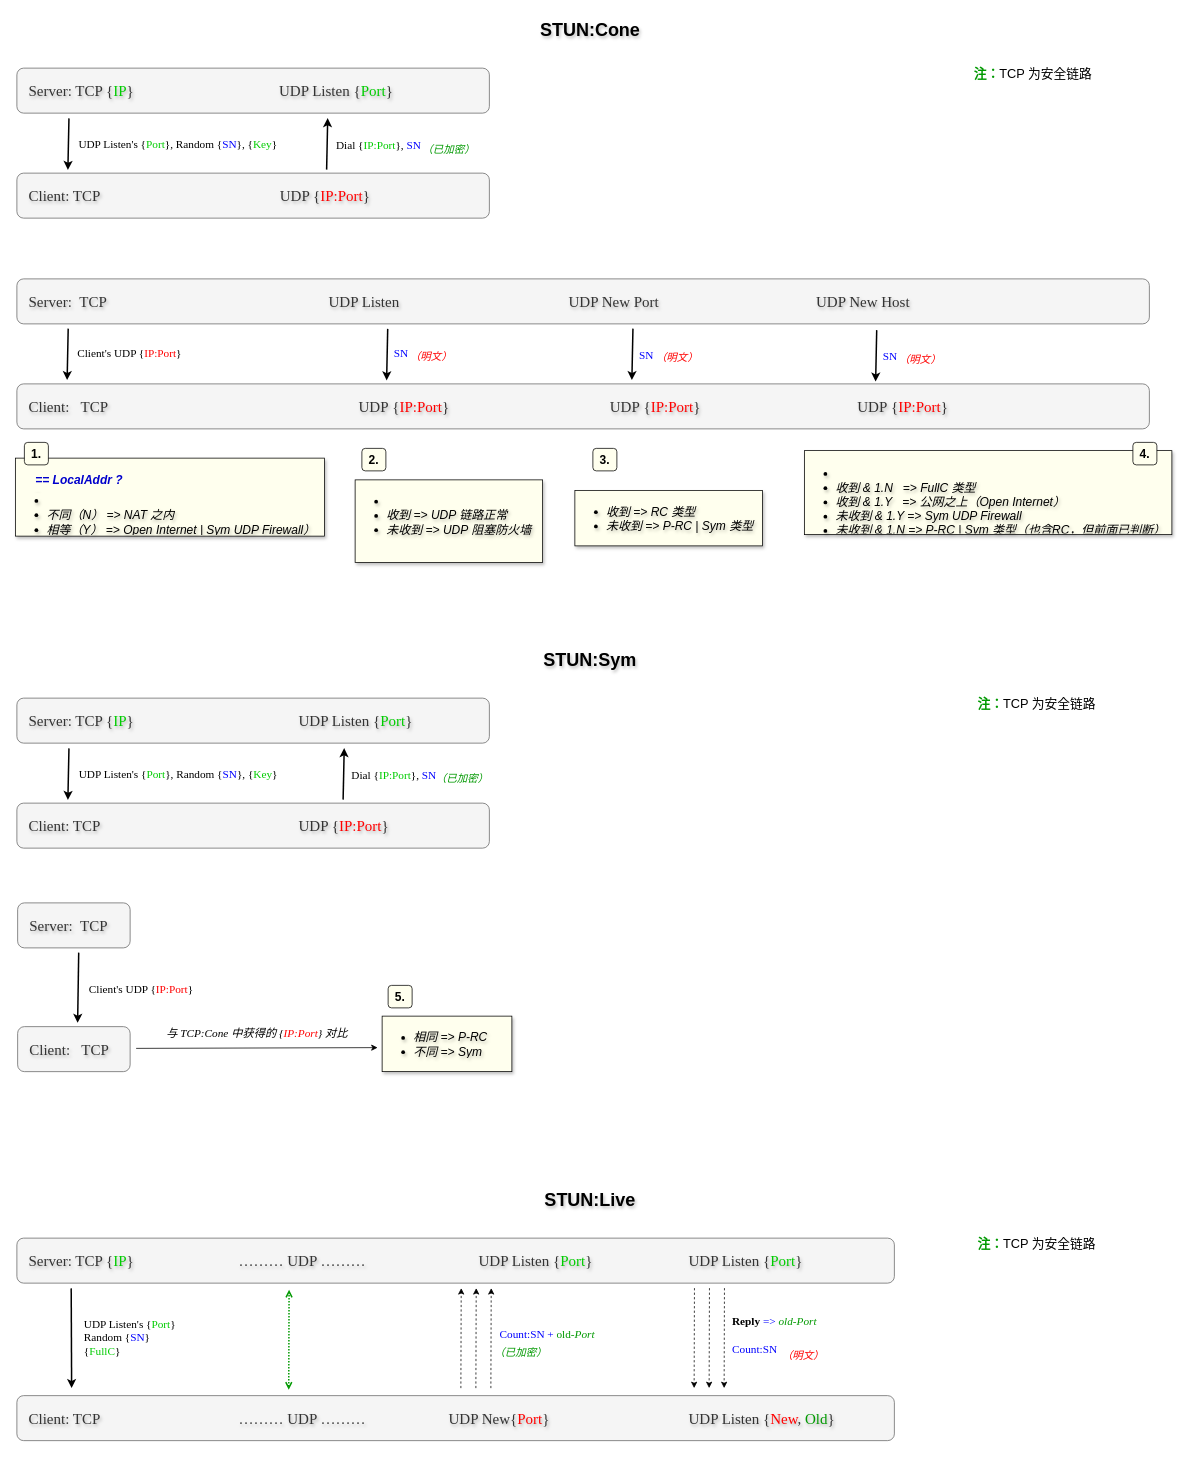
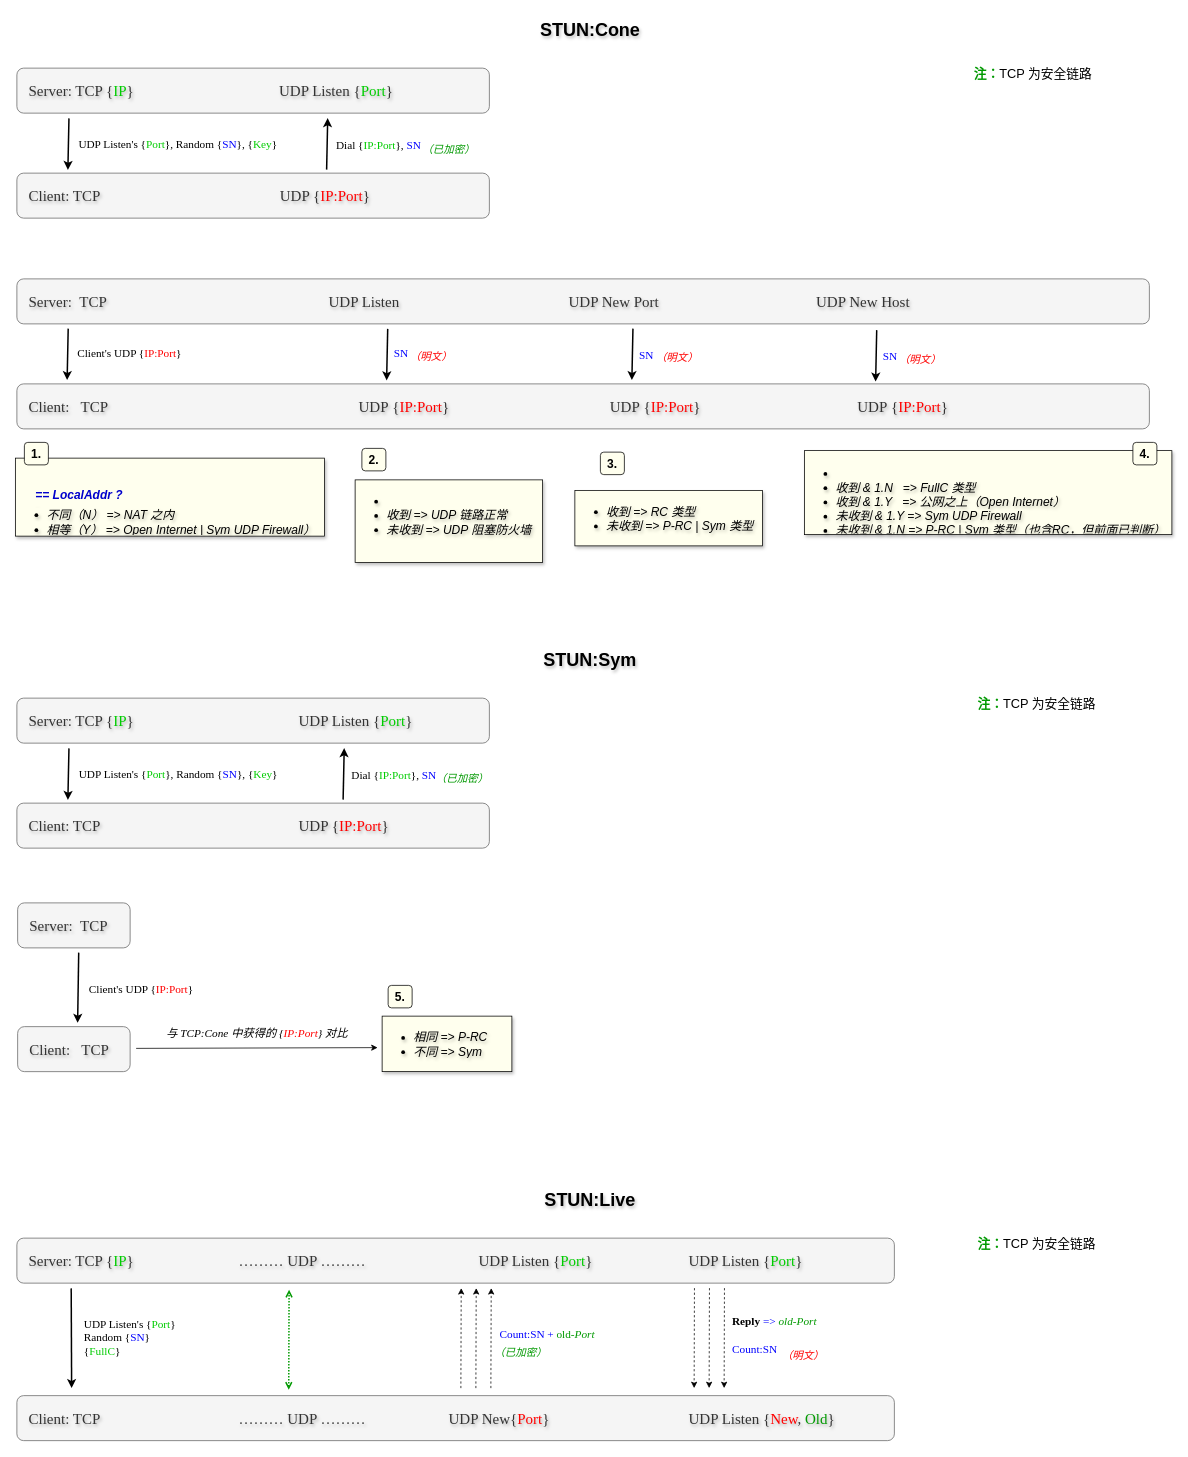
node "3.": moved (605, 459) -> (612, 463)
node "== LocalAddr ?": moved (82, 479) -> (82, 494)
